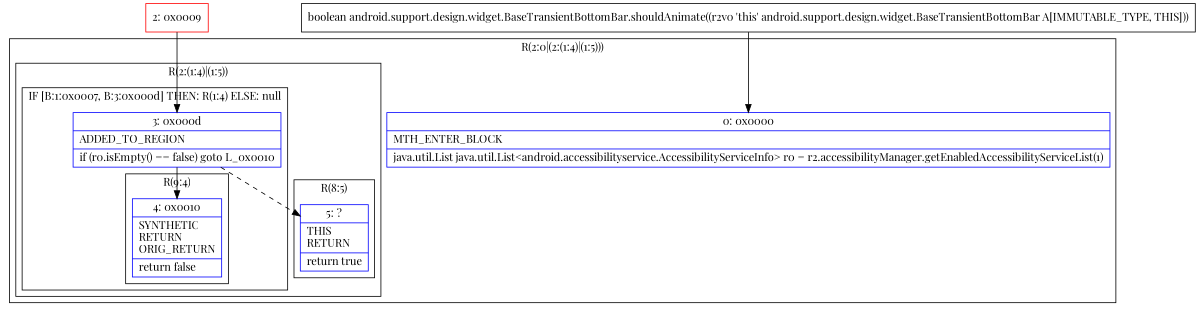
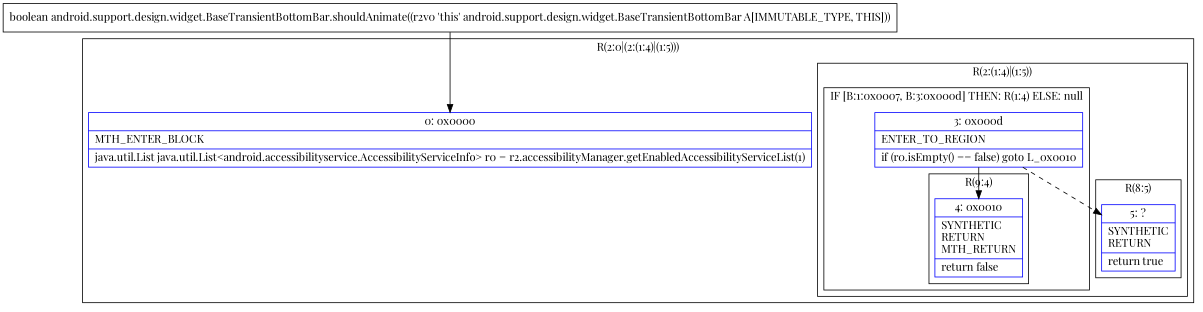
node "2: 0x0009": removed
node "3: 0x000d": text "ADDED_TO_REGION" -> "ENTER_TO_REGION"
node "5: ?": text "THIS" -> "SYNTHETIC"
node "4: 0x0010": text "ORIG_RETURN" -> "MTH_RETURN"
